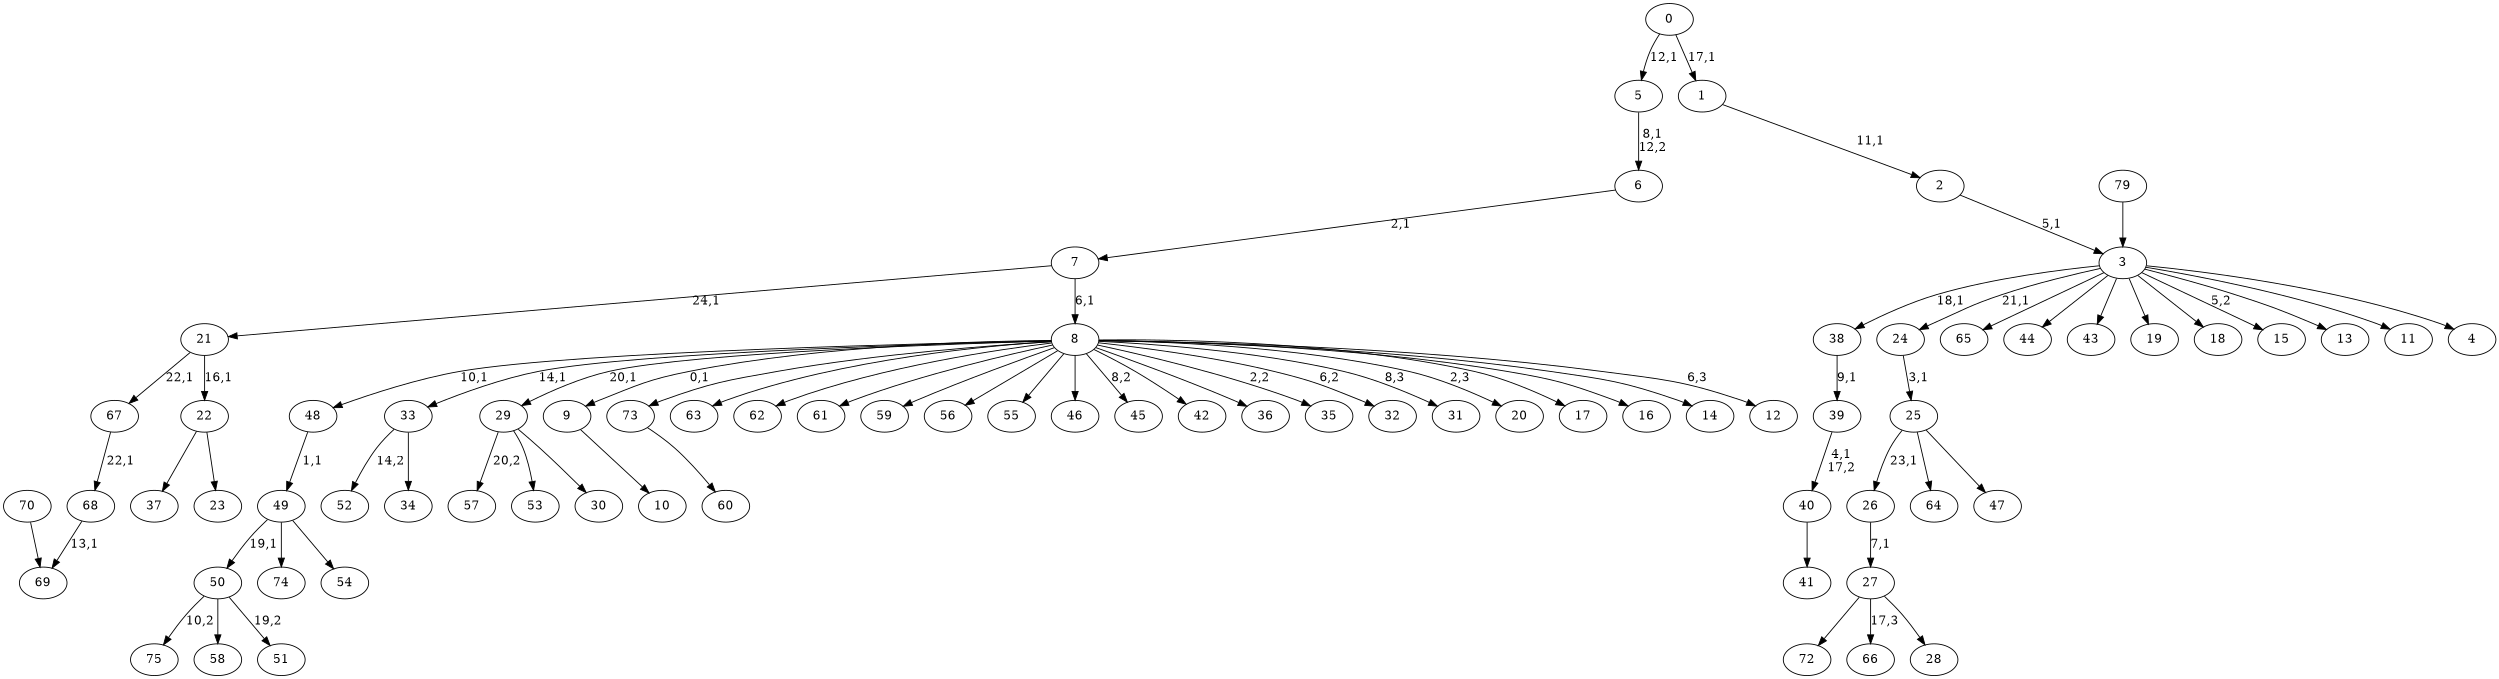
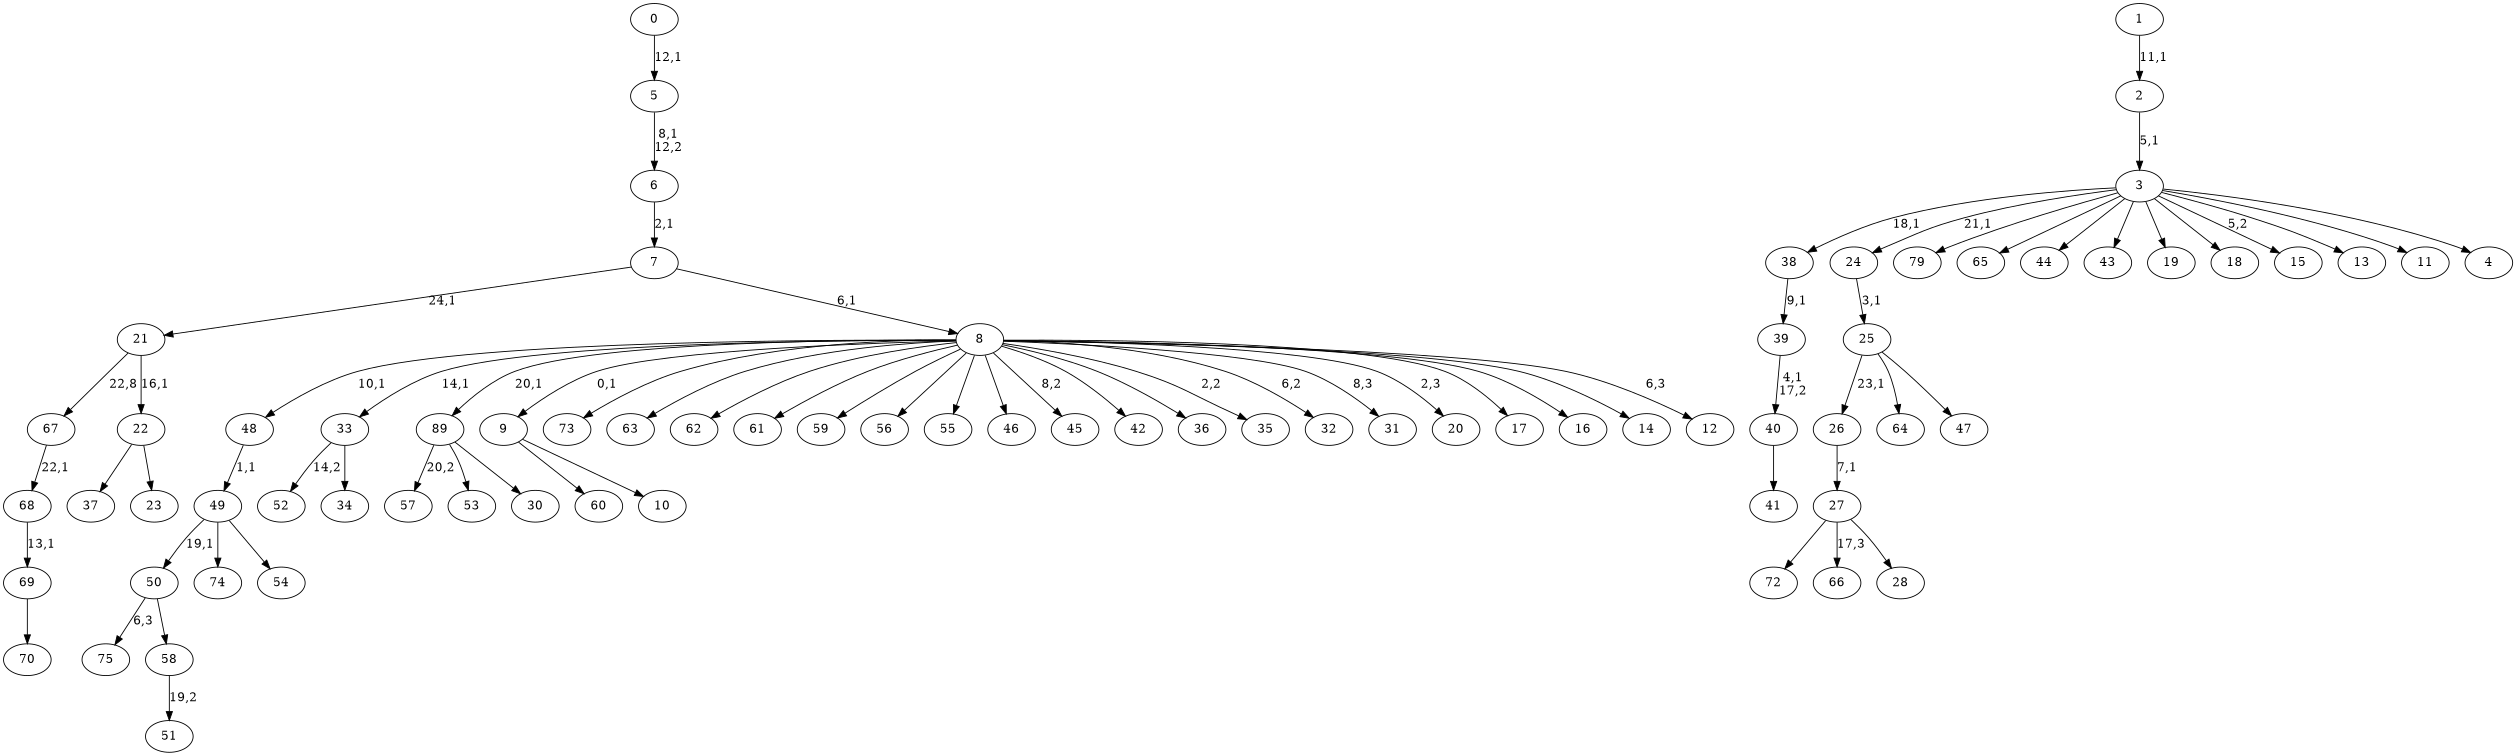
edge "0" -> "1": removed, label "17,1"
edge "79" -> "3": reversed
edge "21" -> "67": label "22,1" -> "22,8"
node "29": label "29" -> "89"
edge "73" -> "60": now "9" -> "60"
edge "70" -> "69": reversed
edge "50" -> "51": now "58" -> "51"
edge "50" -> "75": label "10,2" -> "6,3"
